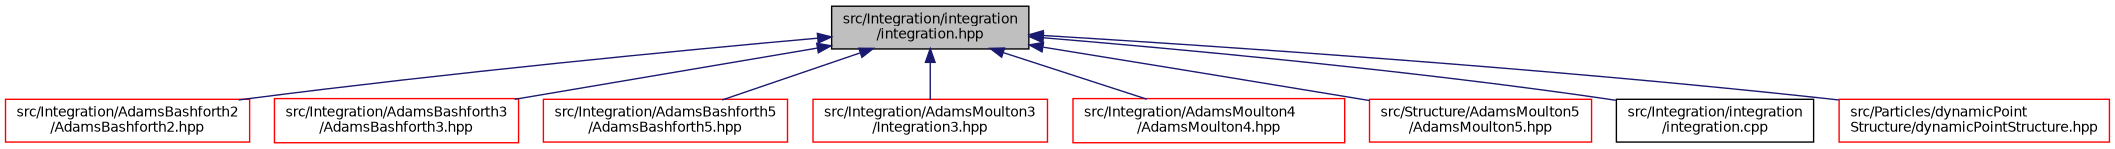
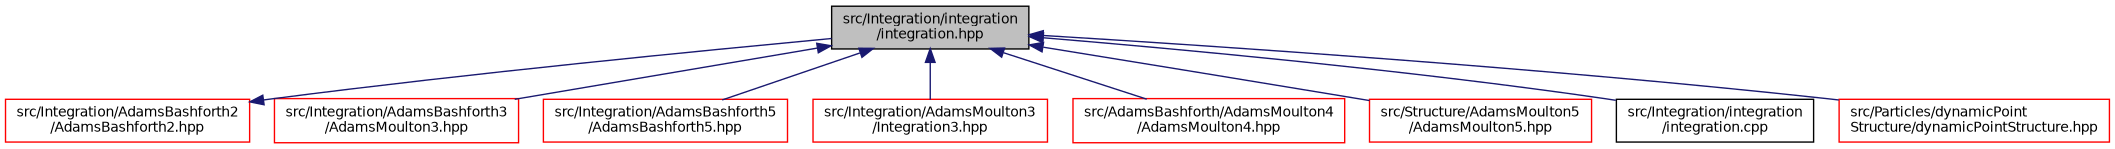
edge "src/Integration/AdamsBashforth2 /AdamsBashforth2.hpp" -> "src/Integration/integration /integration.hpp": reversed
node "src/Integration/AdamsBashforth3 /AdamsBashforth3.hpp": label "src/Integration/AdamsBashforth3 /AdamsBashforth3.hpp" -> "src/Integration/AdamsBashforth3 /AdamsMoulton3.hpp"
node "src/Integration/AdamsMoulton4 /AdamsMoulton4.hpp": label "src/Integration/AdamsMoulton4 /AdamsMoulton4.hpp" -> "src/AdamsBashforth/AdamsMoulton4 /AdamsMoulton4.hpp"
